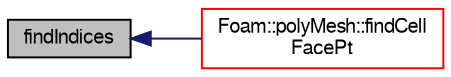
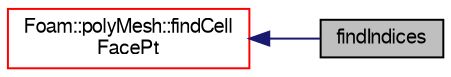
edge "Foam::polyMesh::findCell FacePt" -> "findIndices": reversed
